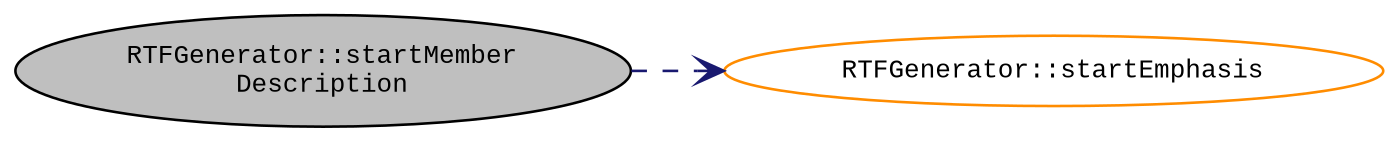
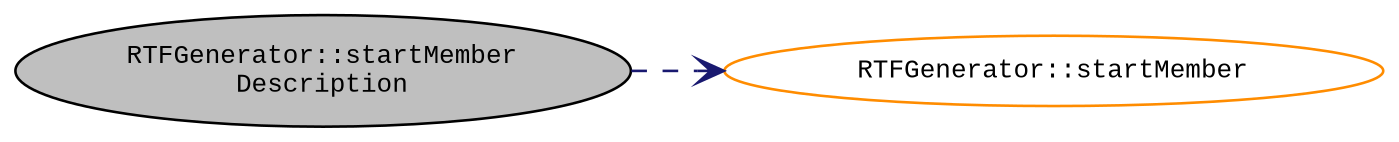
node "RTFGenerator::startEmphasis": label "RTFGenerator::startEmphasis" -> "RTFGenerator::startMember"
